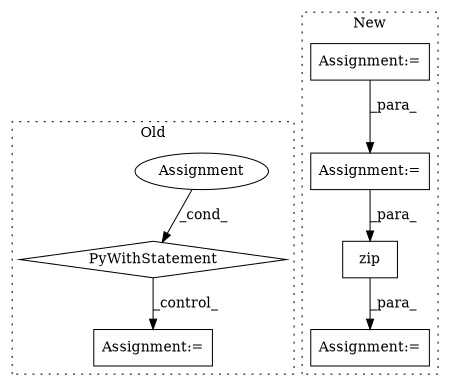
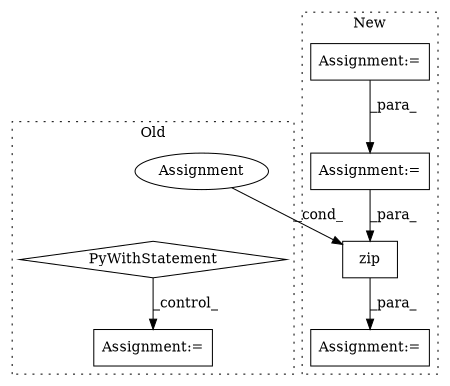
edge "Assignment" -> "PyWithStatement": now "Assignment" -> "zip"
